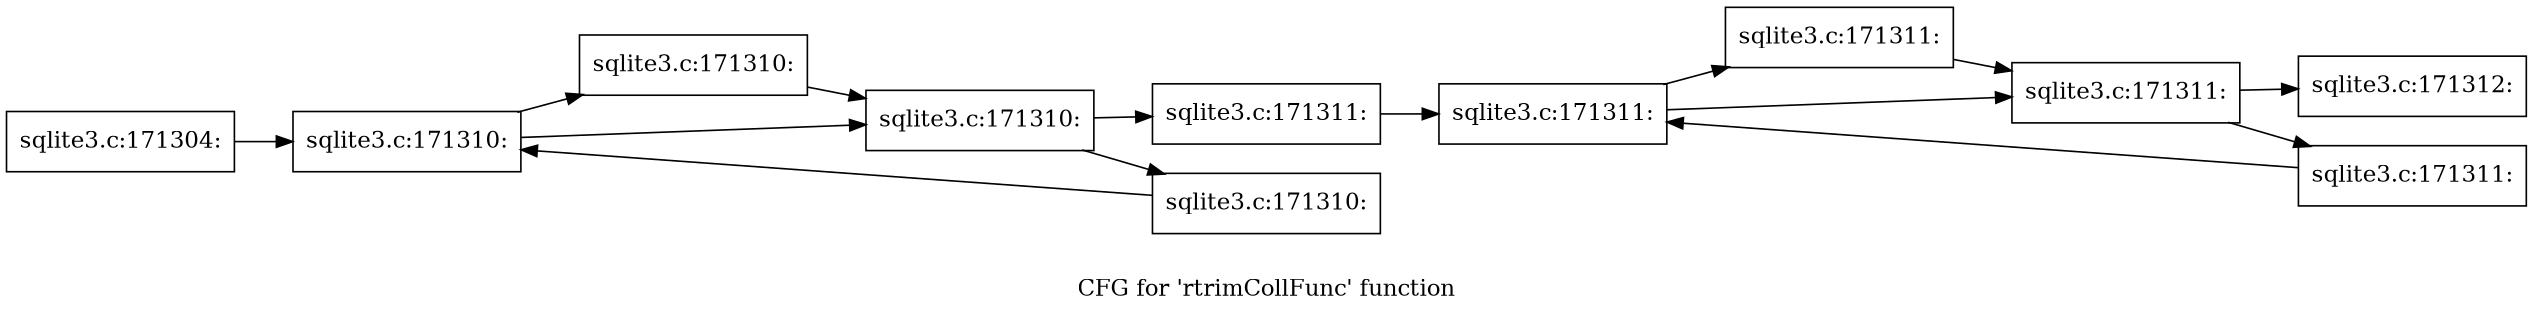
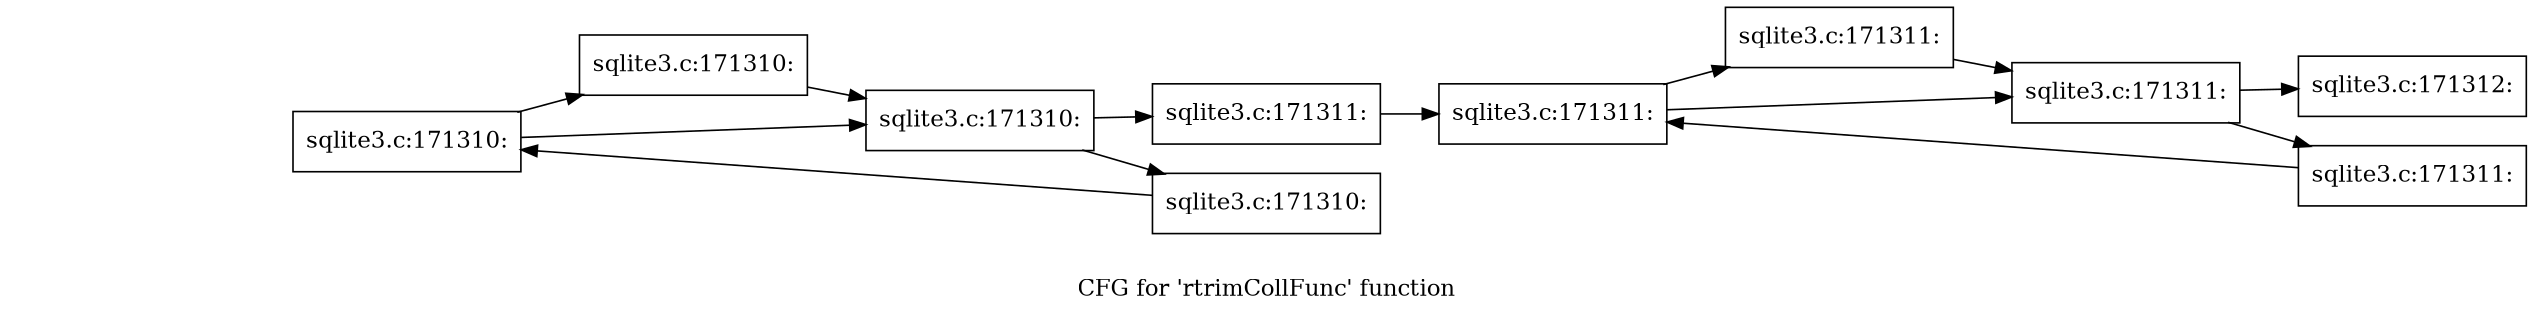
node "sqlite3.c:171304:": removed
